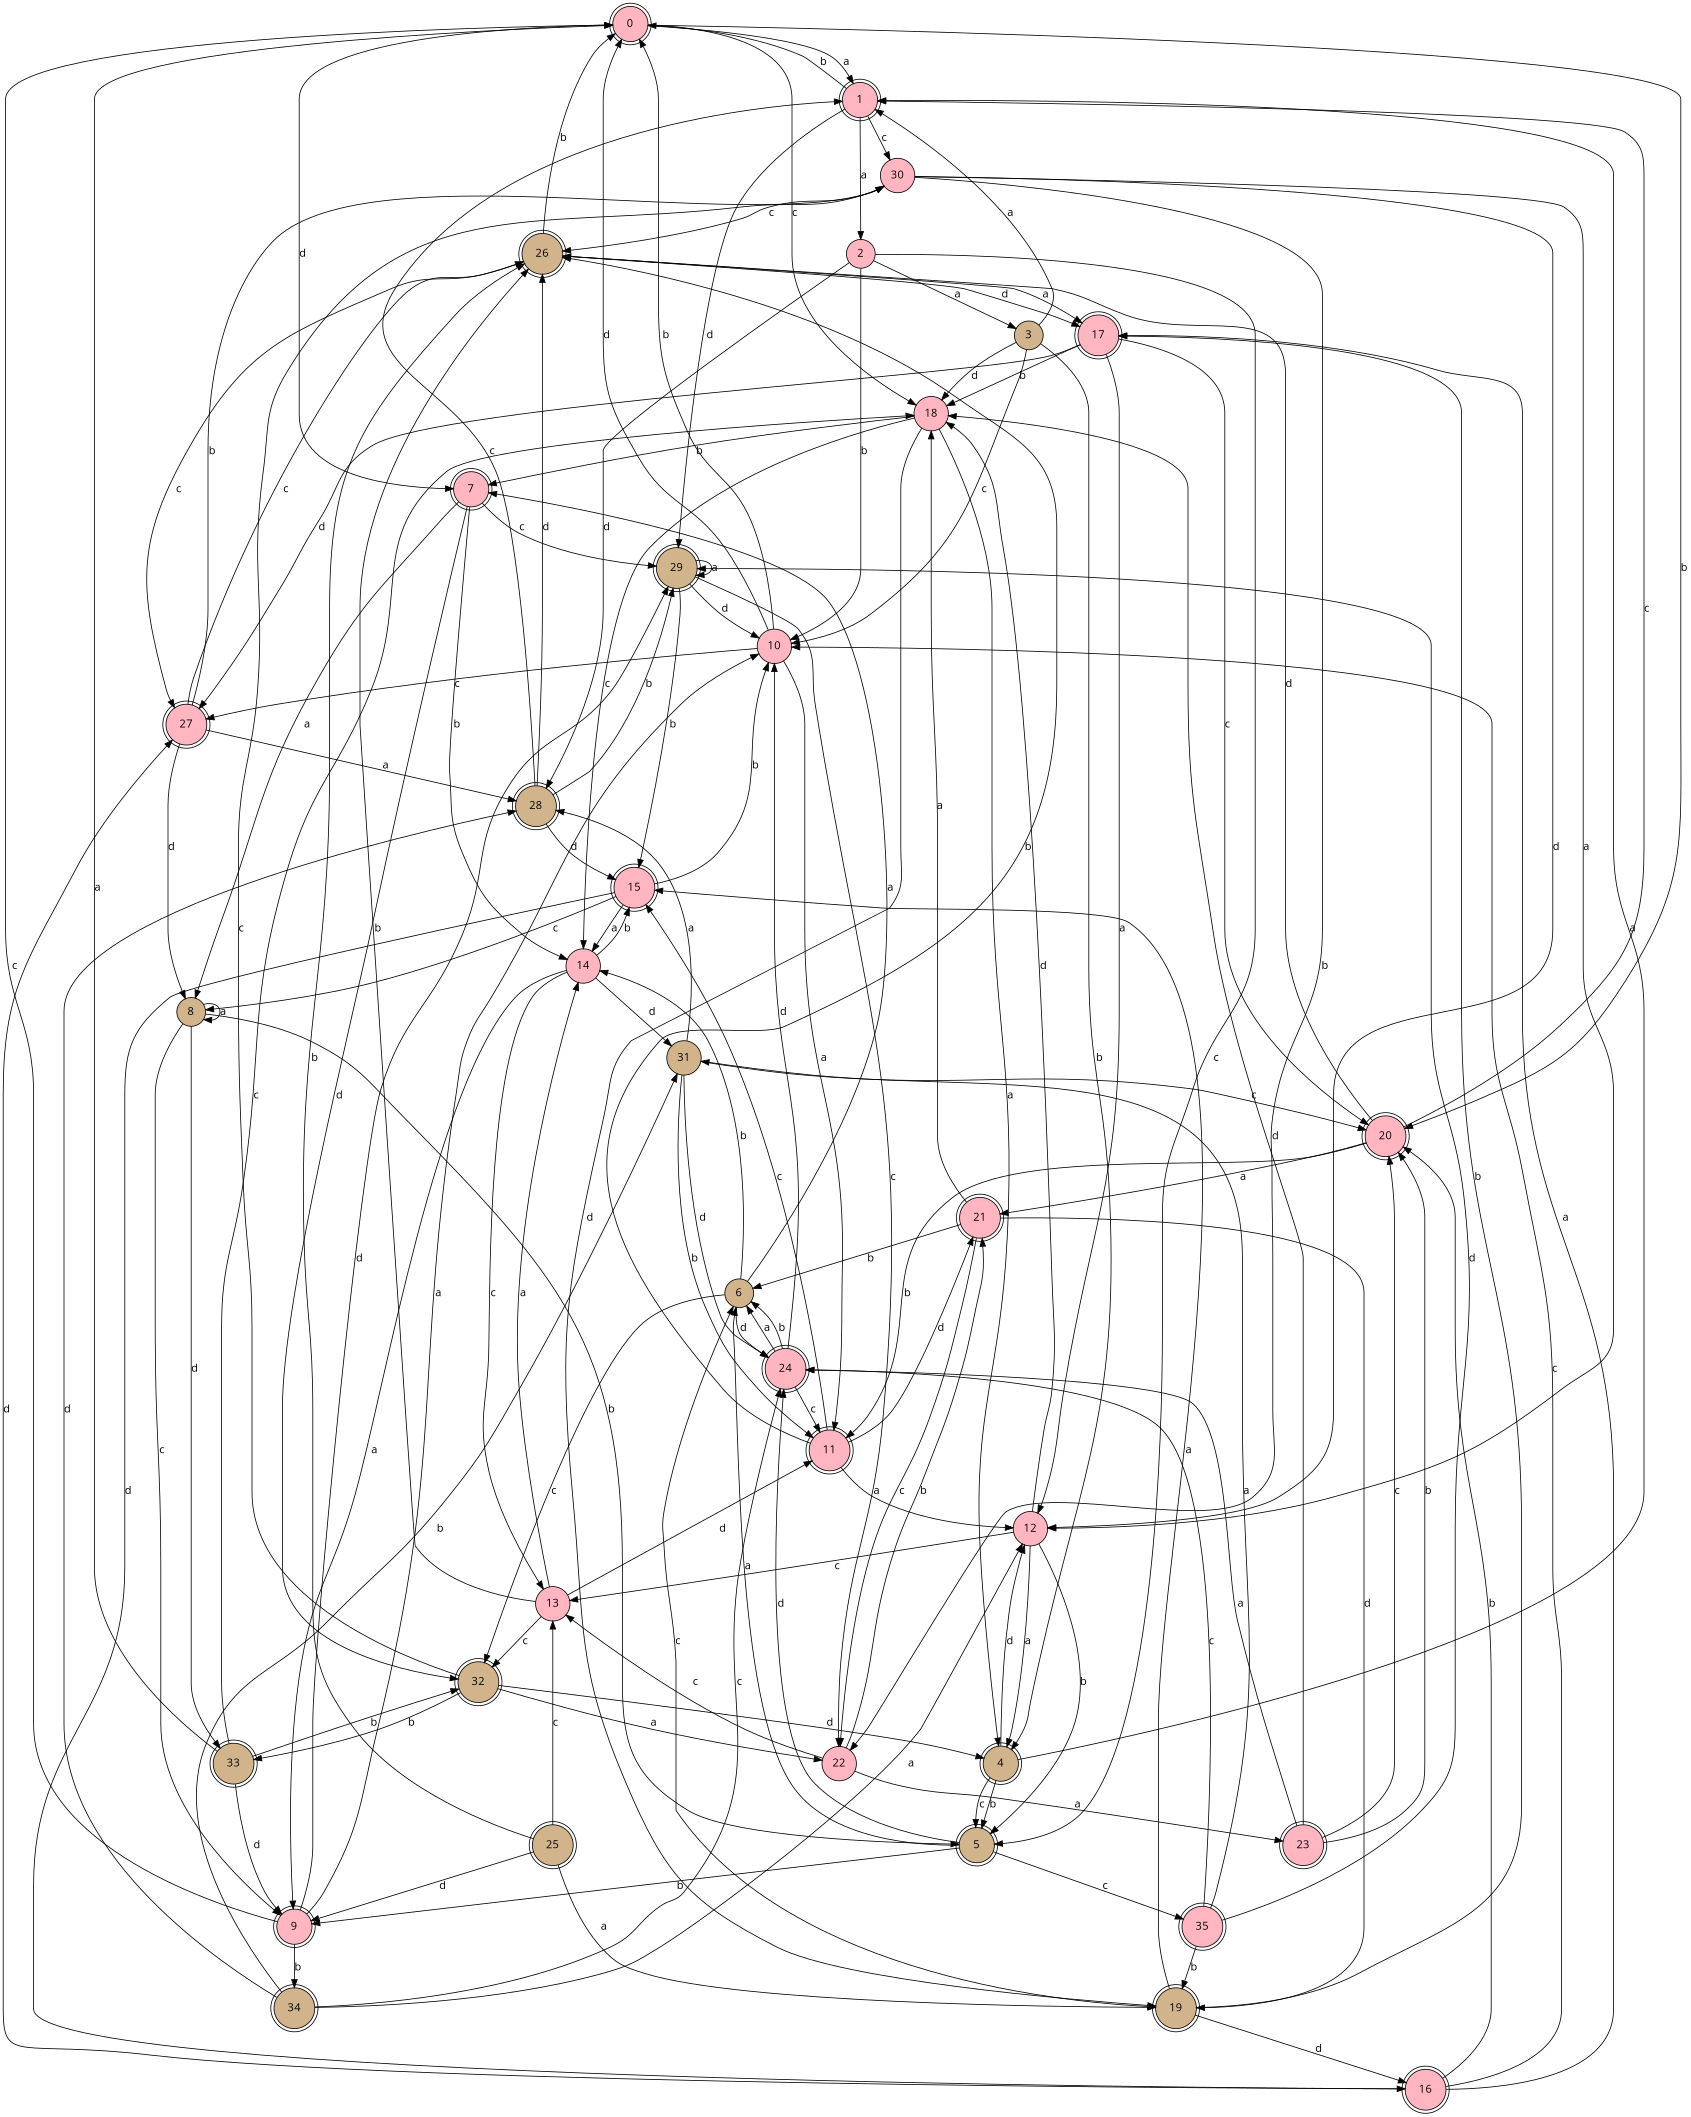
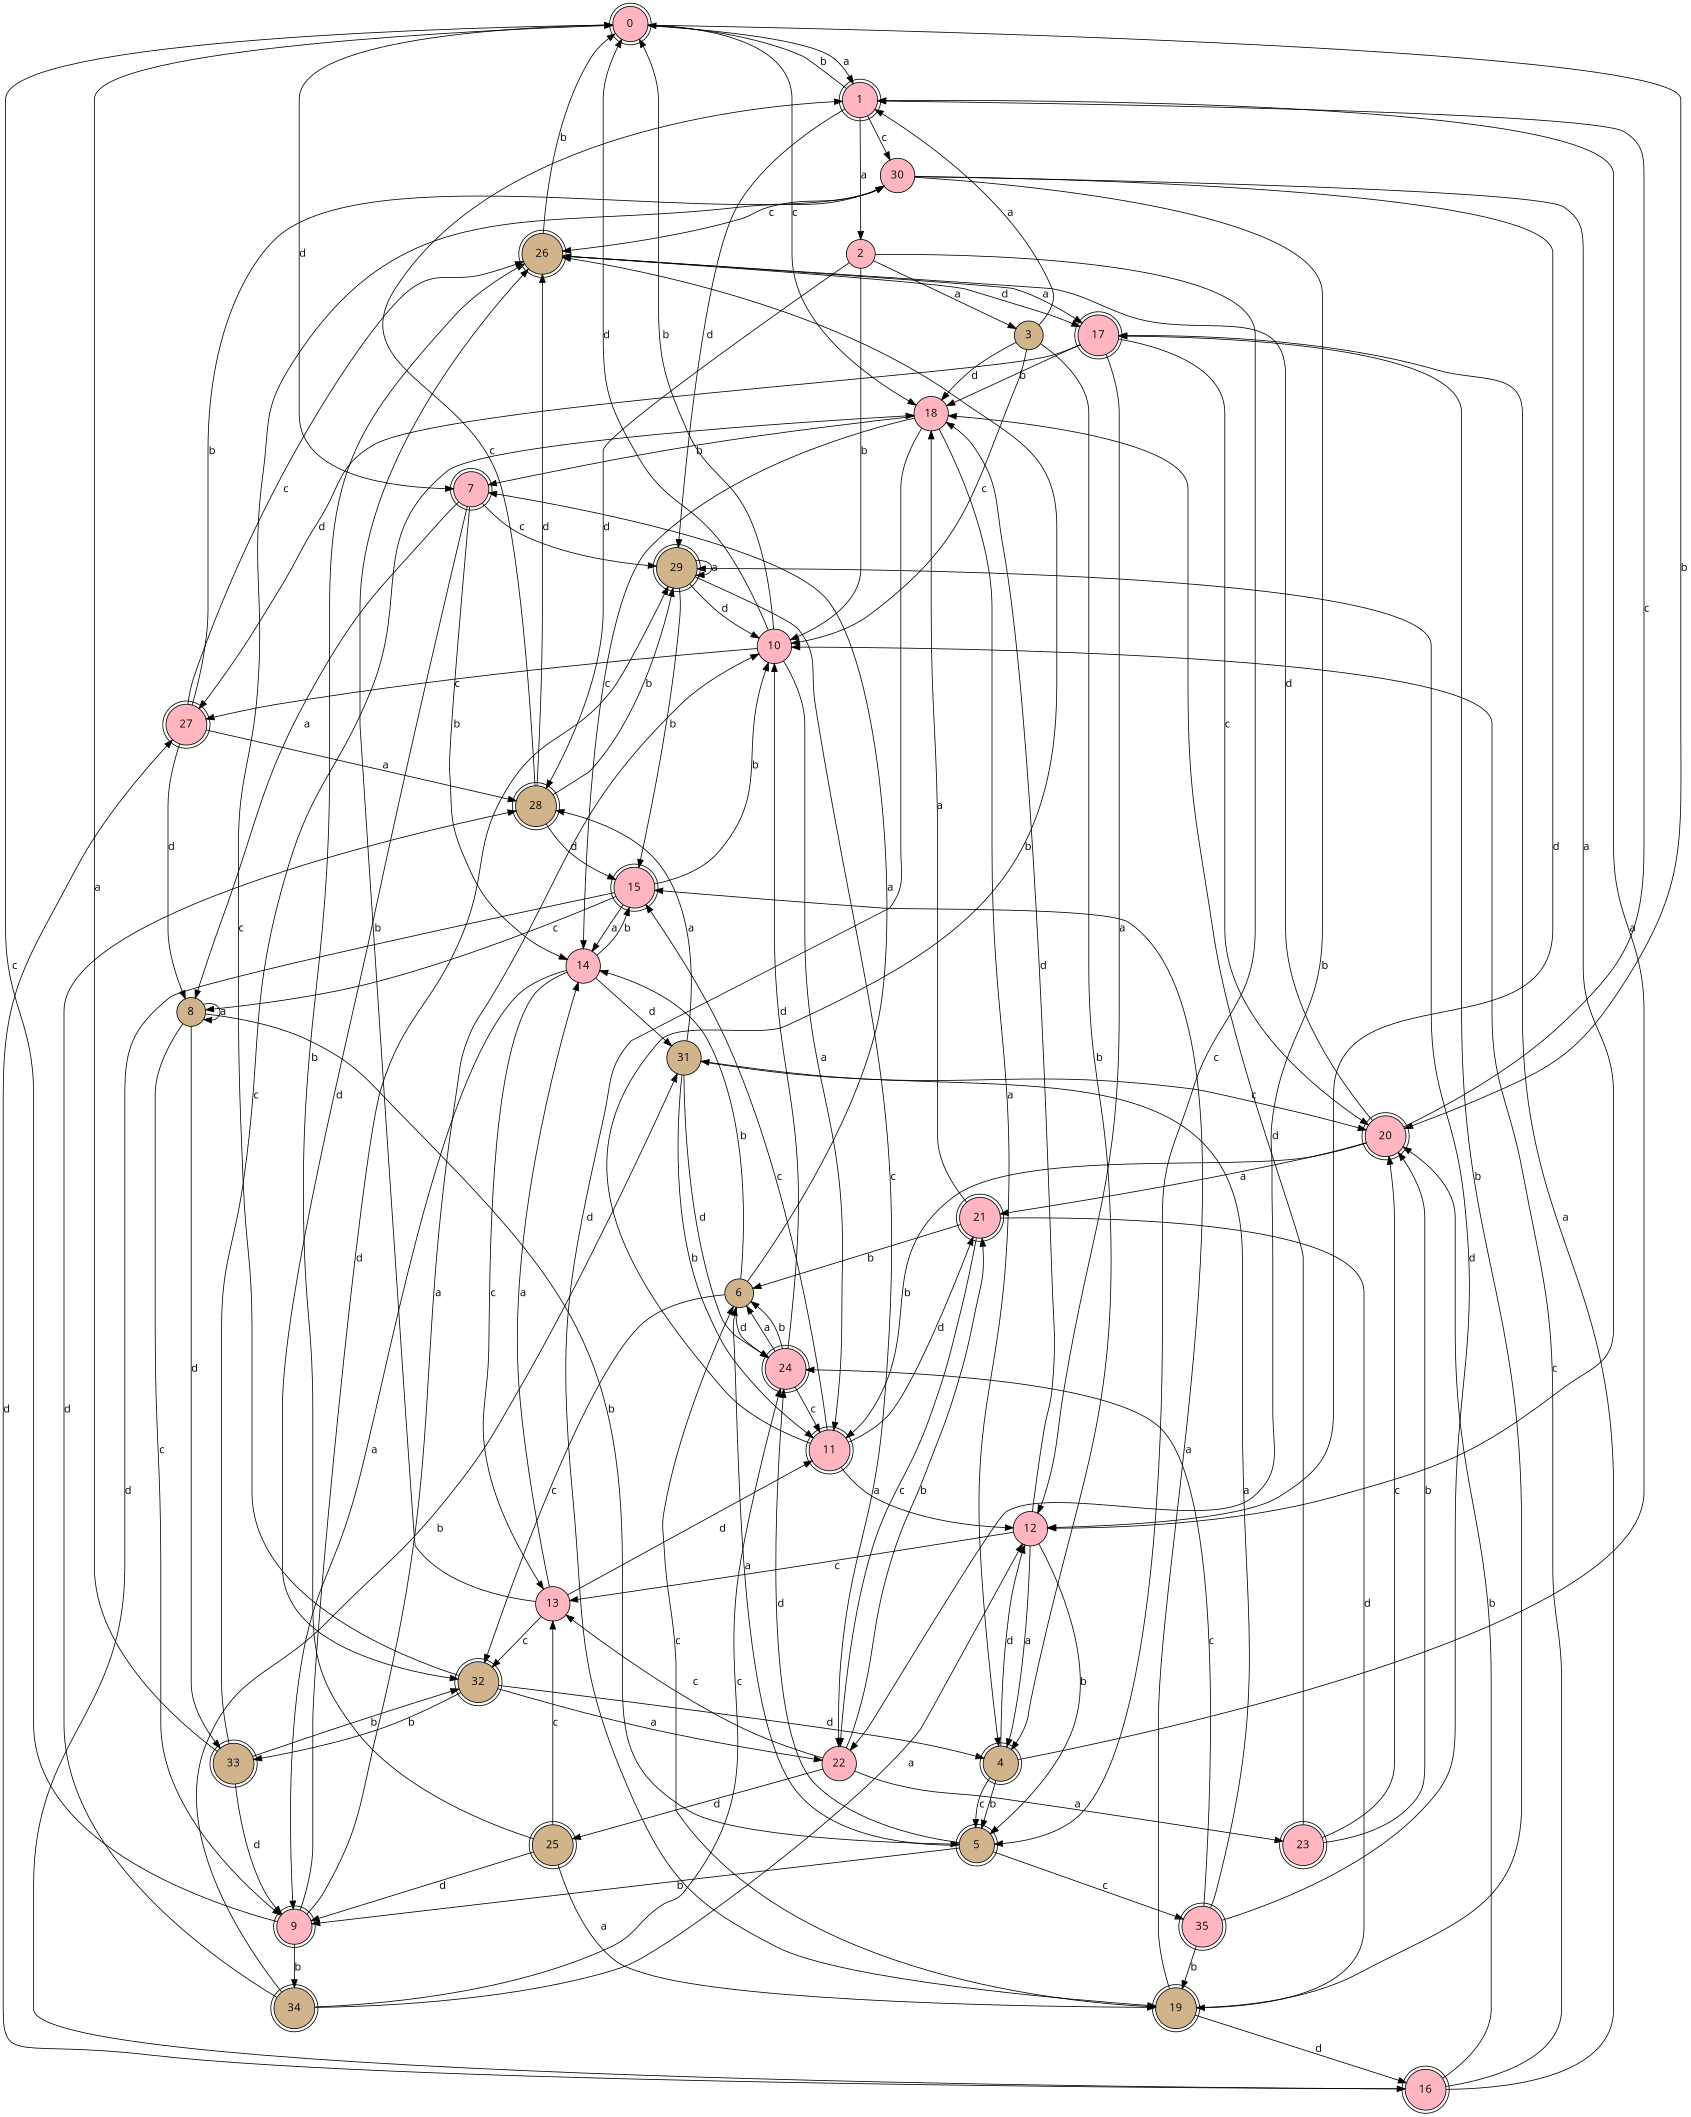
edge "26" -> "27": removed, label "c"
edge "23" -> "24": removed, label "a"
edge "22" -> "25": added, label "d"
